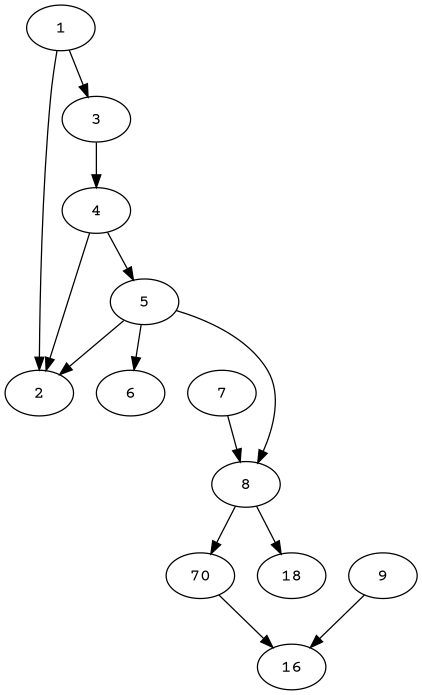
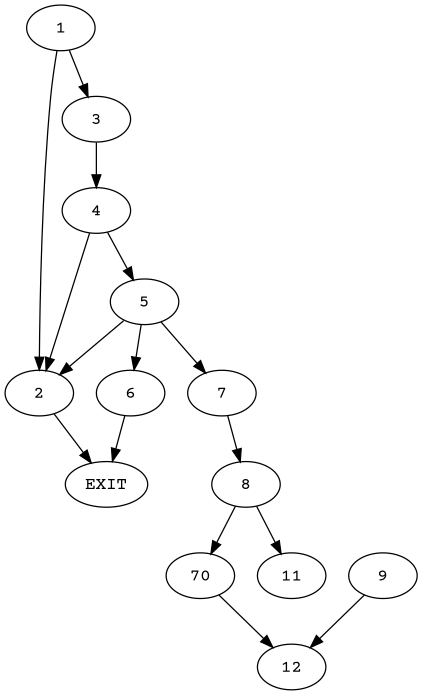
edge "5" -> "8": now "5" -> "7"
node "EXIT": added
node "18": label "18" -> "11"
node "16": label "16" -> "12"
